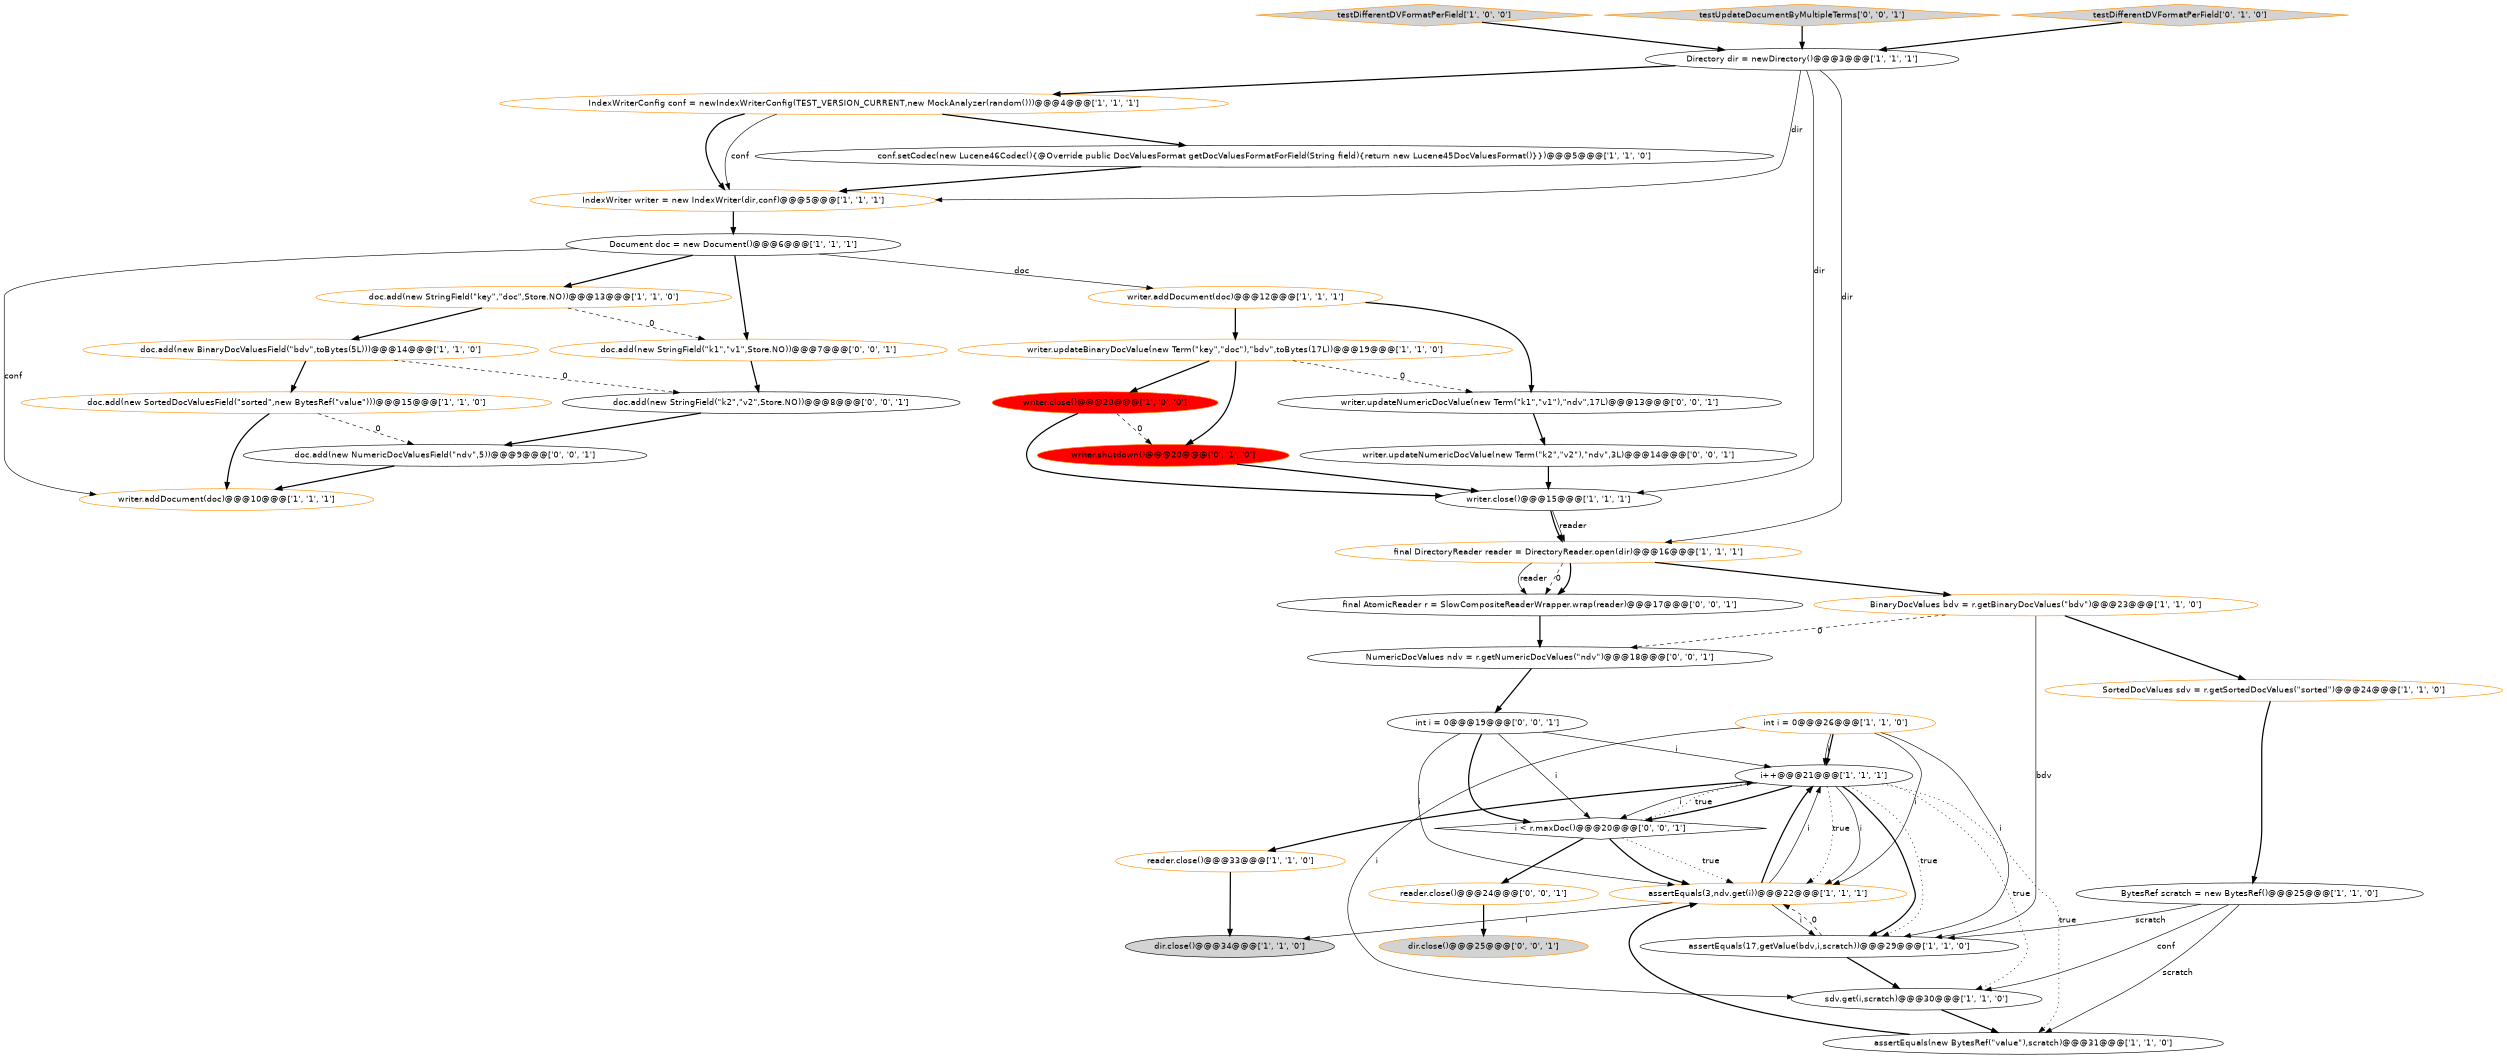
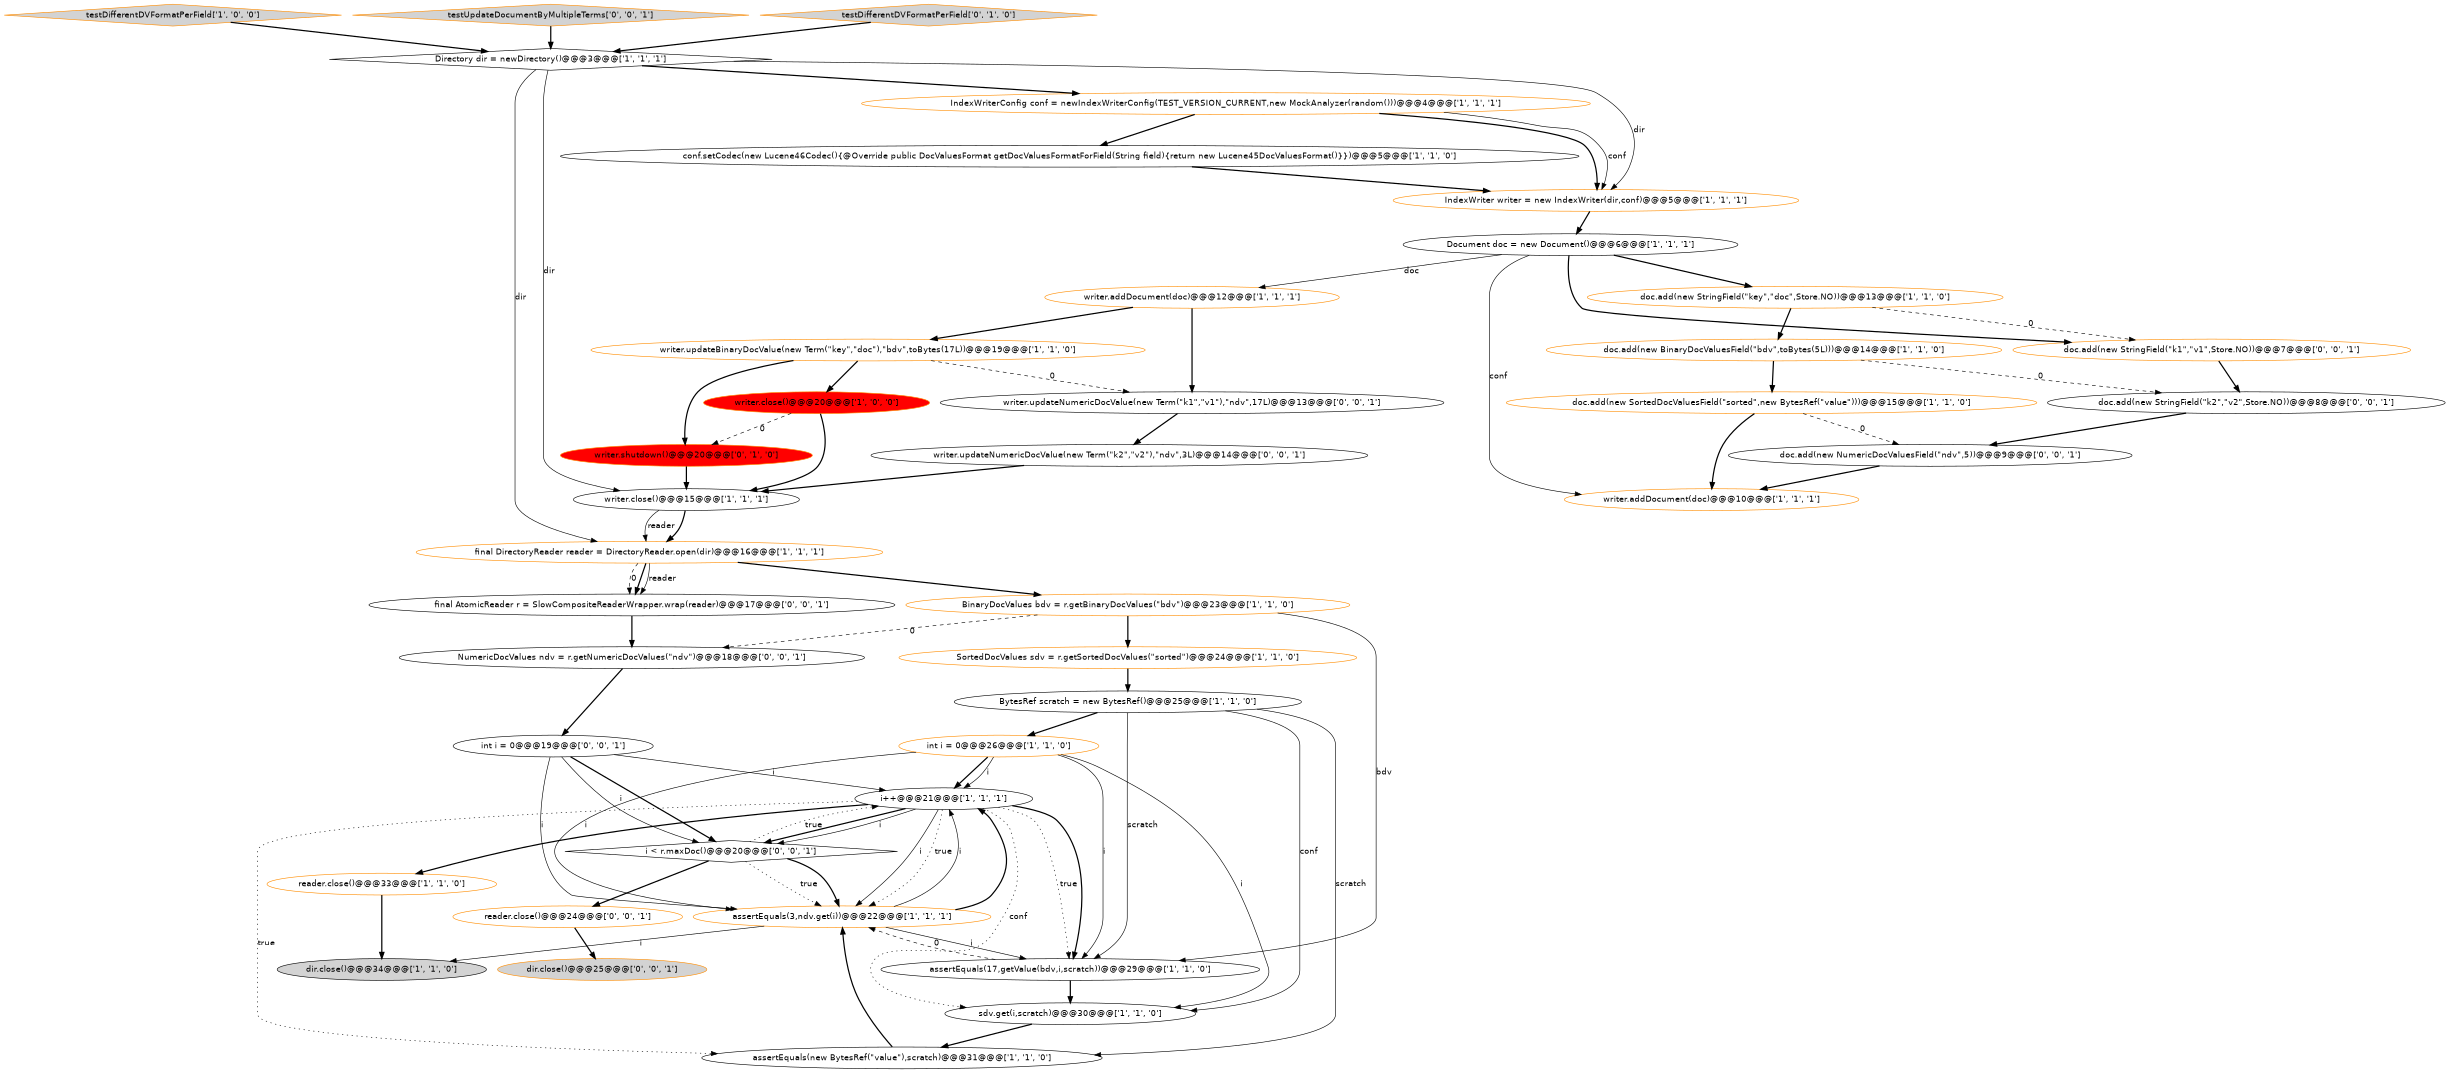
node "Directory dir = newDirectory()@@@3@@@['1', '1', '1']": shape ellipse -> diamond
edge "BytesRef scratch = new BytesRef()@@@25@@@['1', '1', '0']" -> "int i = 0@@@26@@@['1', '1', '0']": added
edge "i++@@@21@@@['1', '1', '1']" -> "sdv.get(i,scratch)@@@30@@@['1', '1', '0']": label "true" -> "conf"
